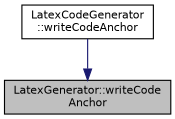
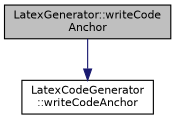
edge "LatexCodeGenerator ::writeCodeAnchor" -> "LatexGenerator::writeCode Anchor": reversed
